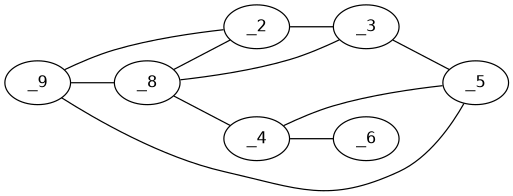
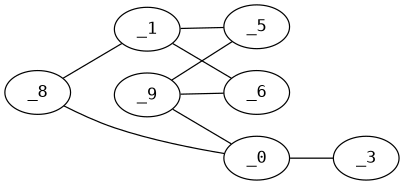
node "_2": label "_2" -> "_0"
edge "_3" -- "_5": removed
edge "_3" -- "_8": removed
edge "_9" -- "_8": now "_9" -- "_6"
node "_4": label "_4" -> "_1"
